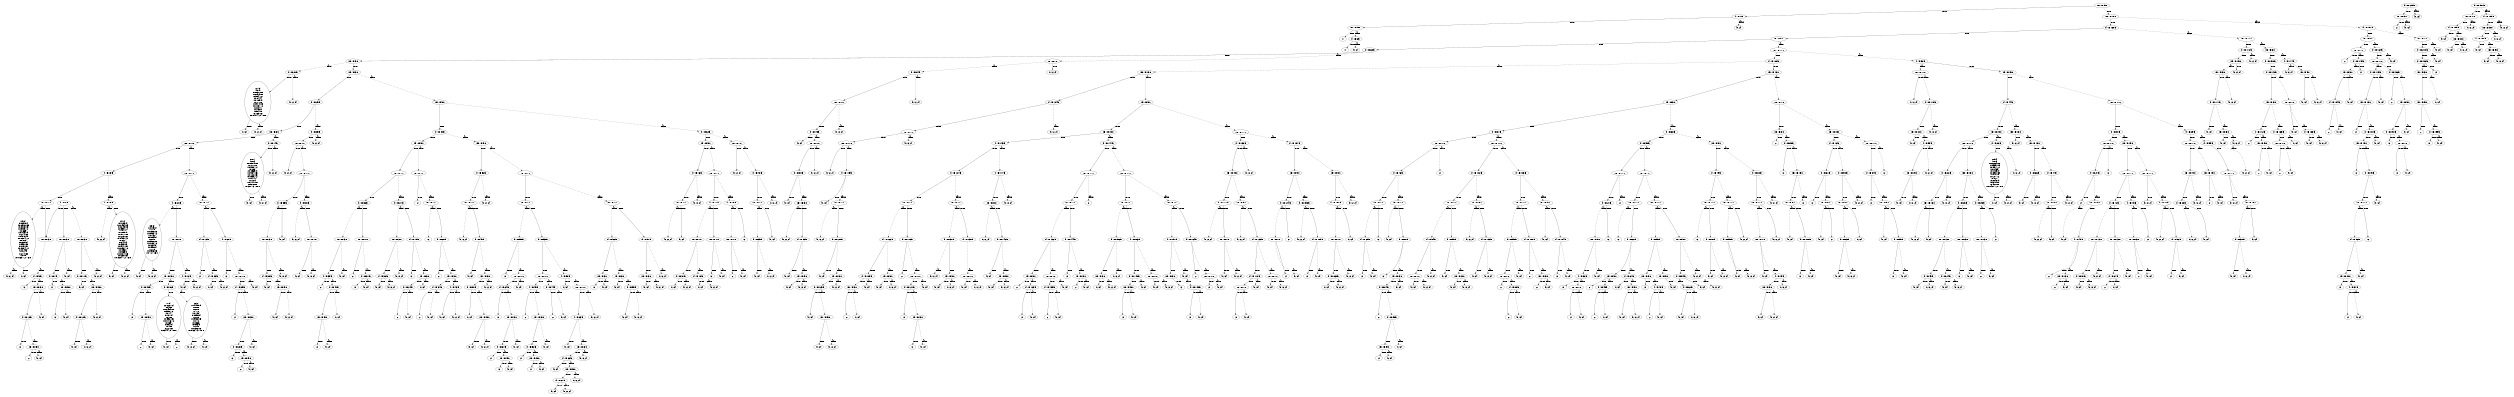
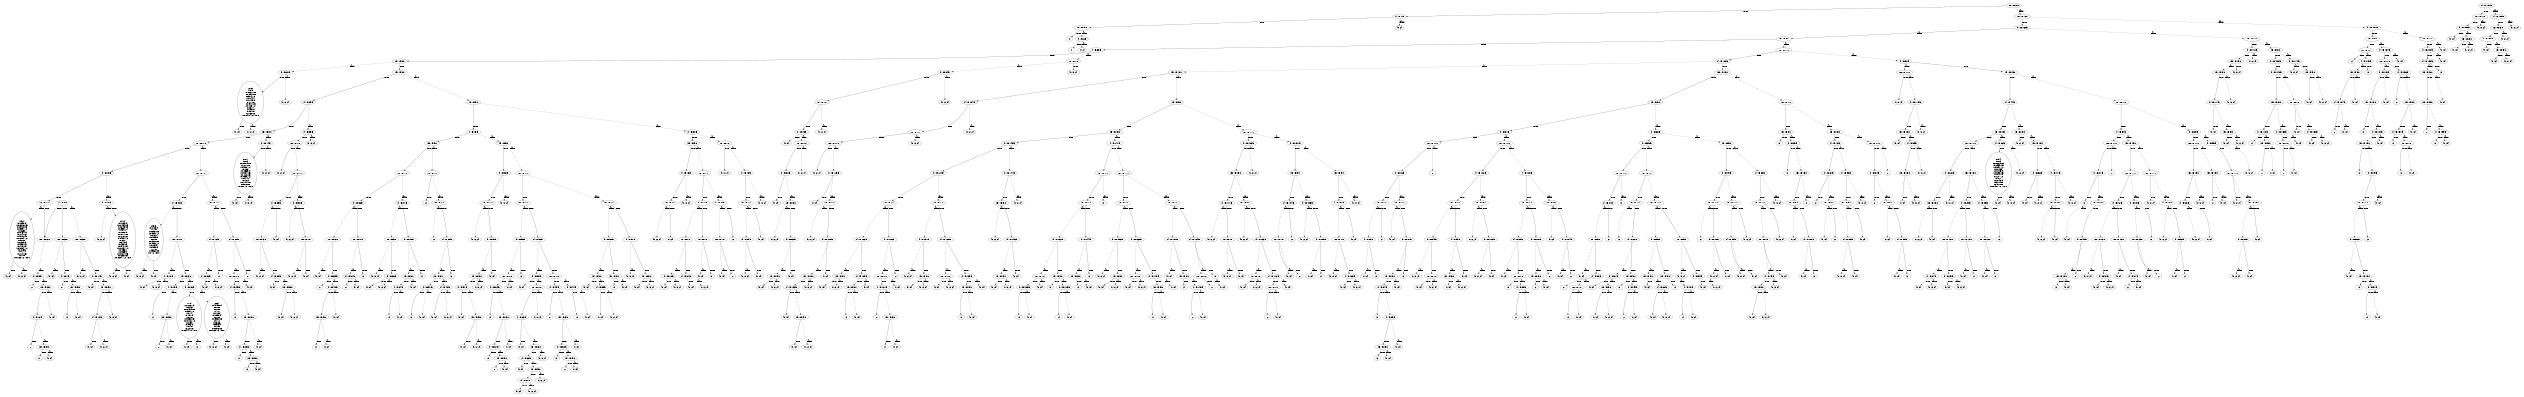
edge "vE <= -5.0" -> "vE <= 19.0": label "True" -> "False"
edge "d <= 168.5" -> "vE <= 9.0": label "True" -> "False"
edge "d <= 138.5" -> "d <= 125.5": added, label "True"
